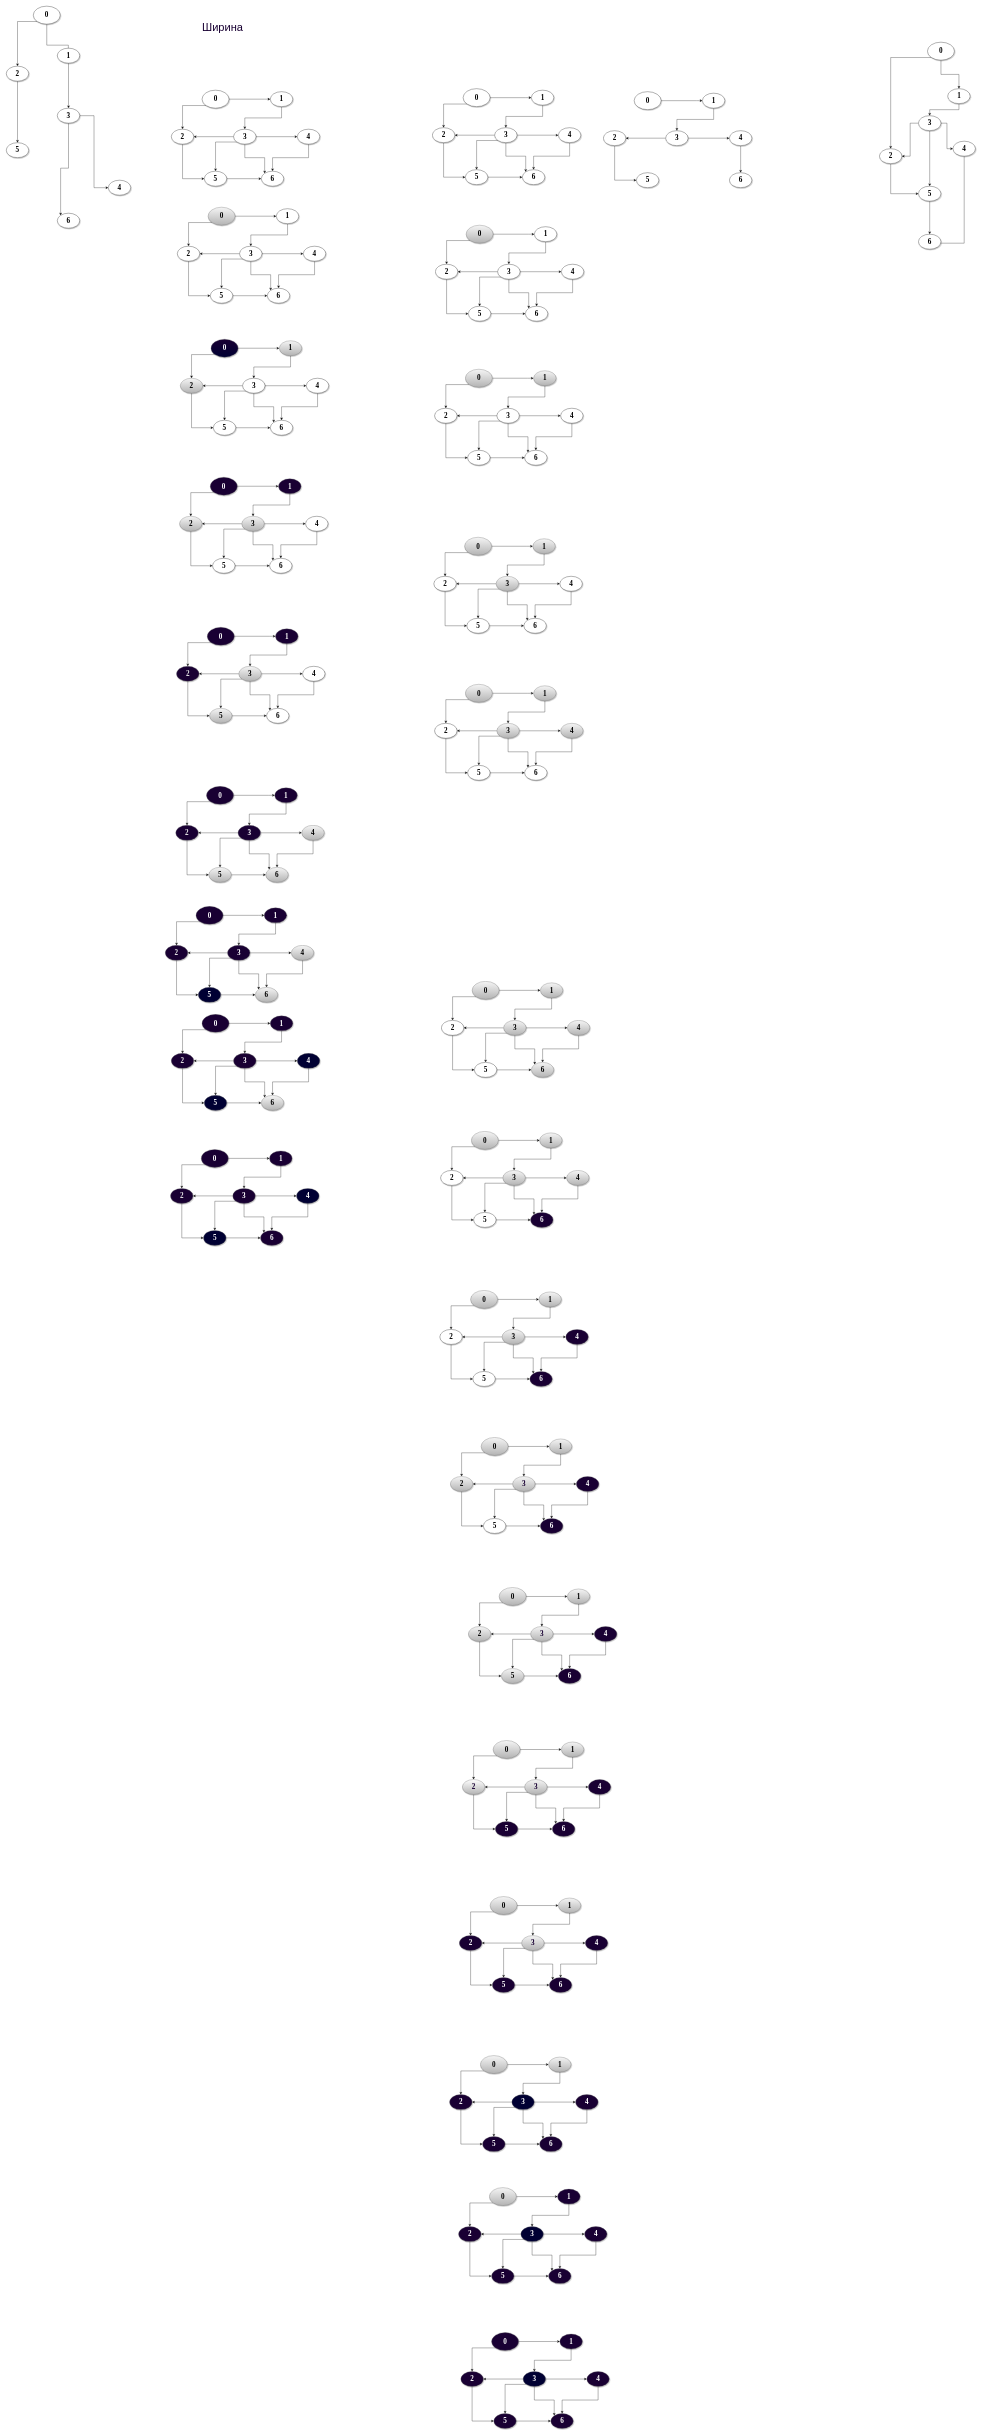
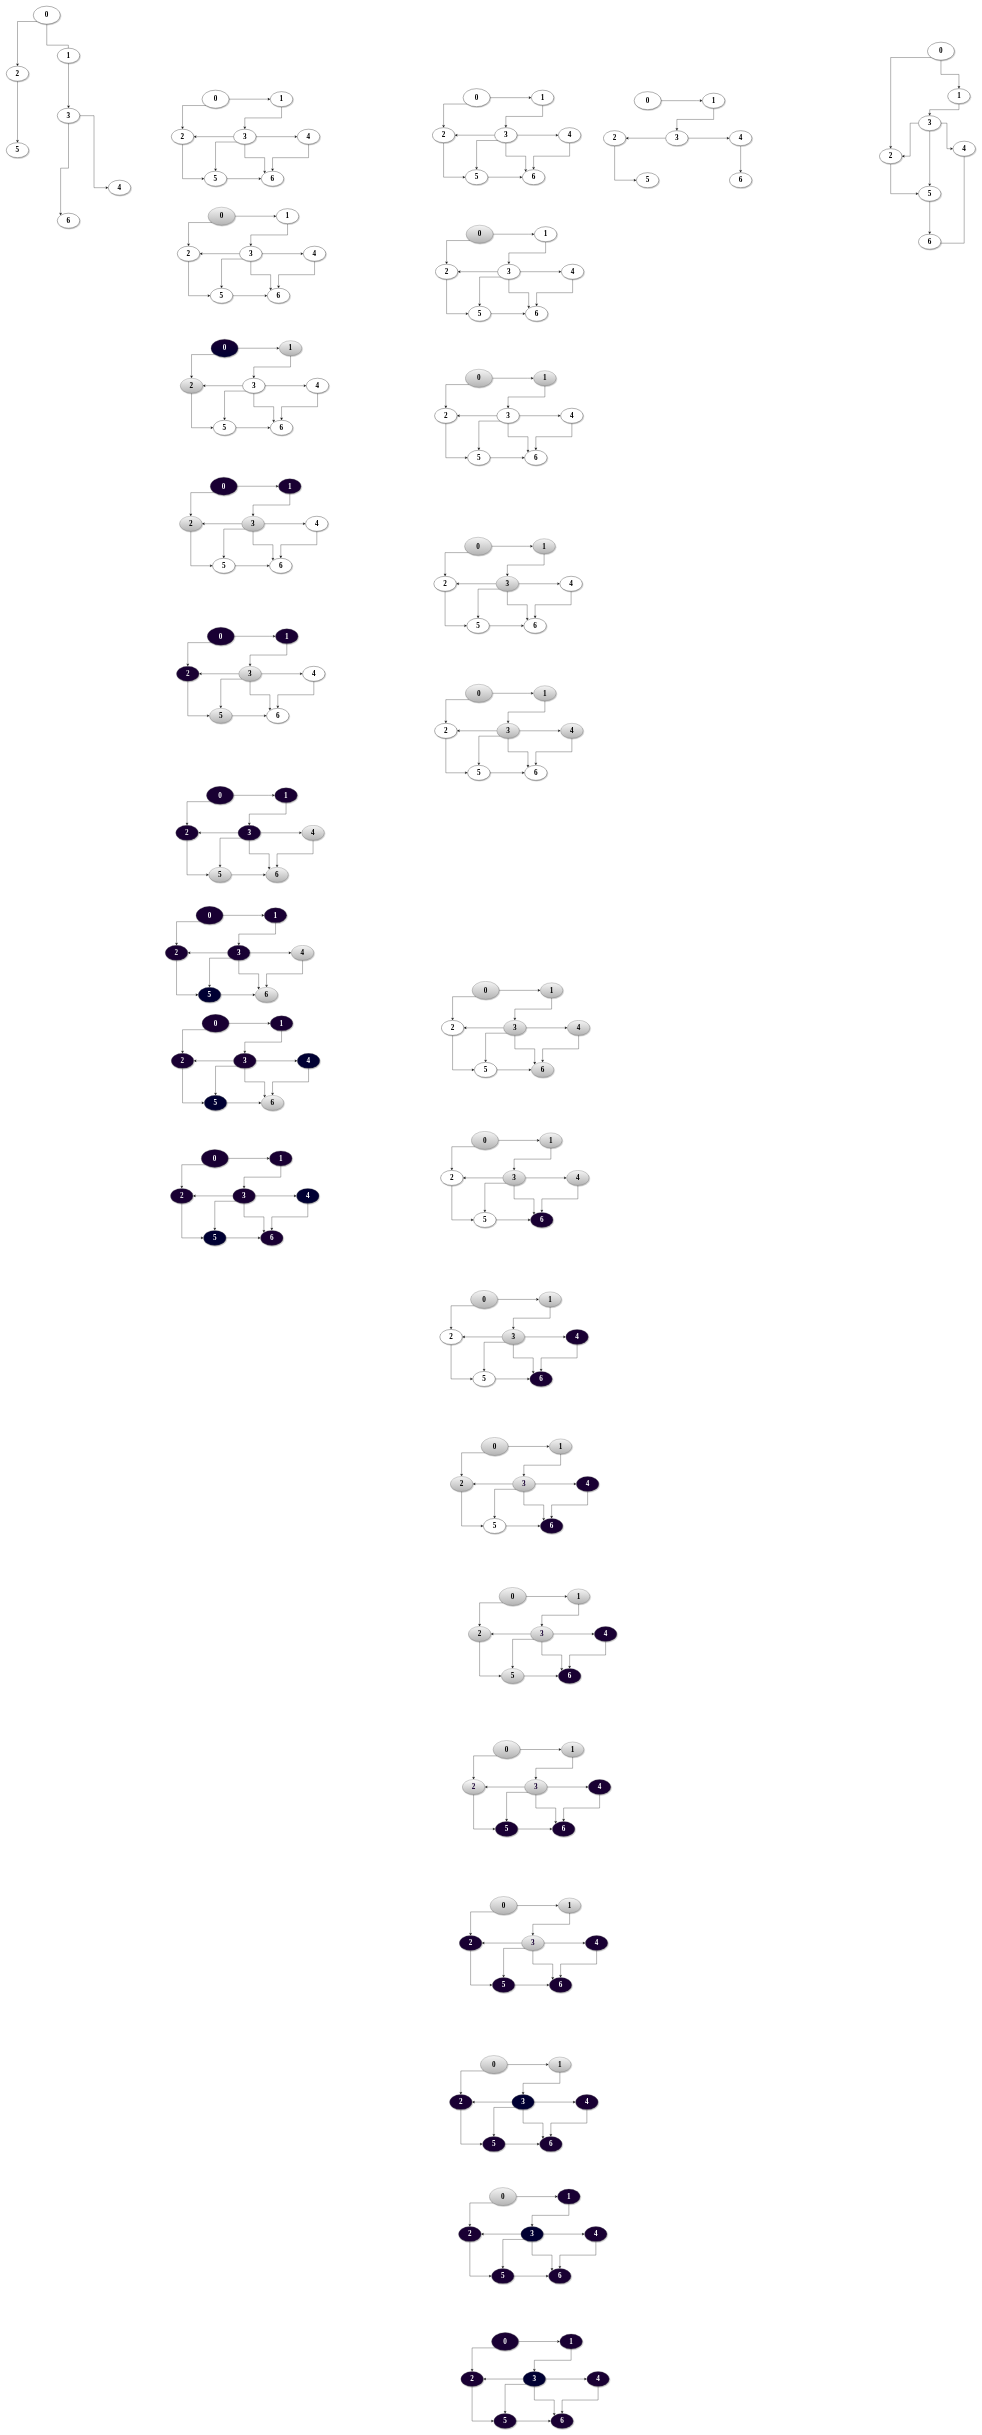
node "ШиШирина": removed
